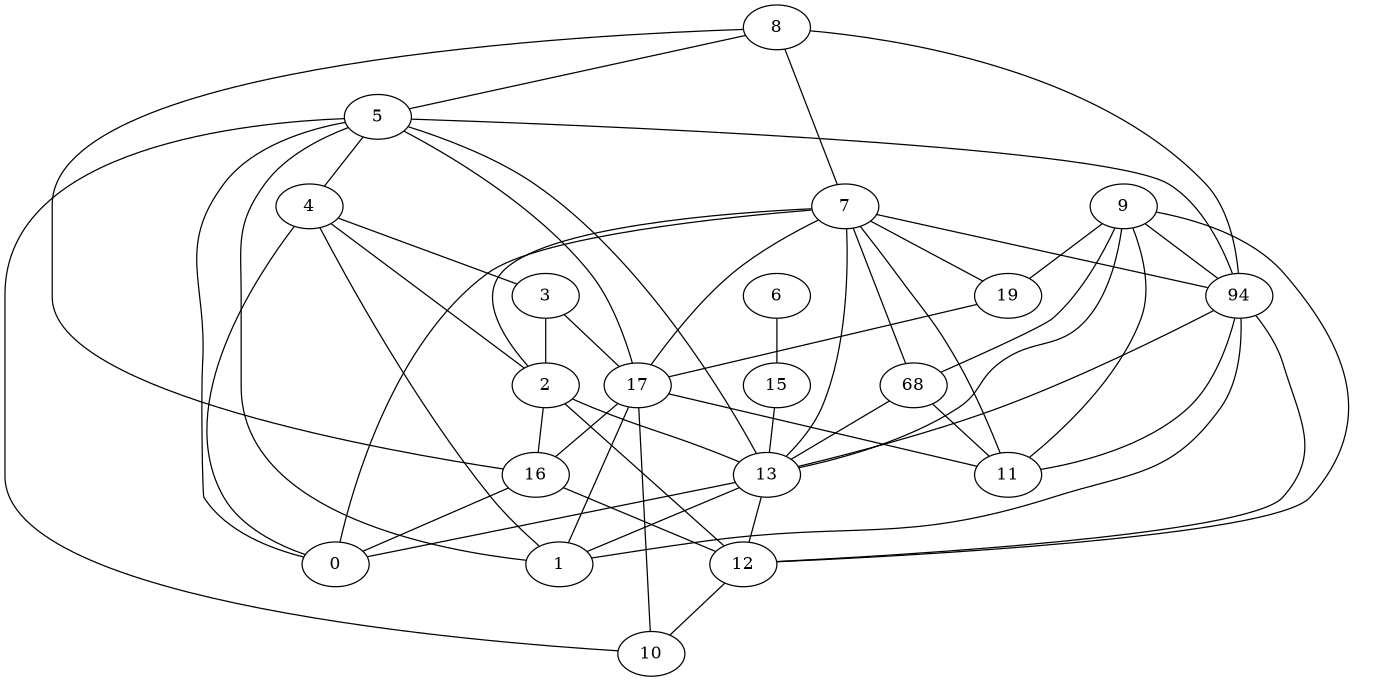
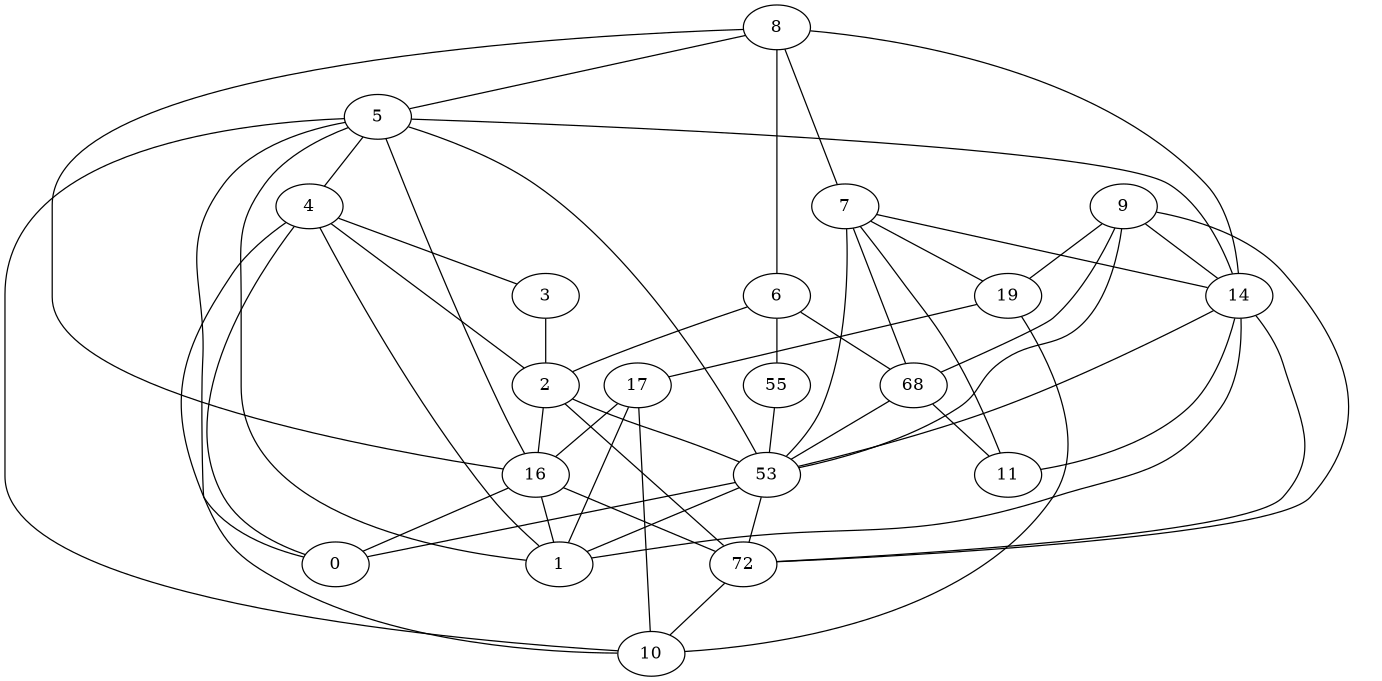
edge "8" -- "6": added
edge "5" -- "17": now "5" -- "16"
edge "7" -- "2": now "6" -- "2"
edge "7" -- "17": removed
edge "7" -- "0": removed
node "94": label "94" -> "14"
edge "3" -- "17": removed
edge "6" -- "68": added
edge "9" -- "11": removed
node "15": label "15" -> "55"
edge "17" -- "11": removed
node "13": label "13" -> "53"
edge "16" -- "1": added
edge "4" -- "10": added
node "12": label "12" -> "72"
edge "19" -- "10": added
